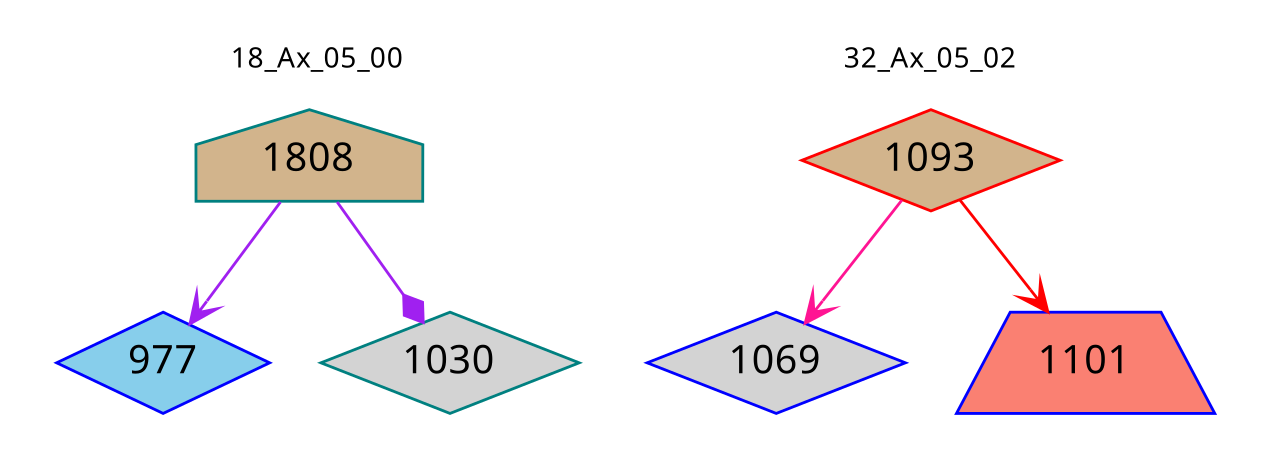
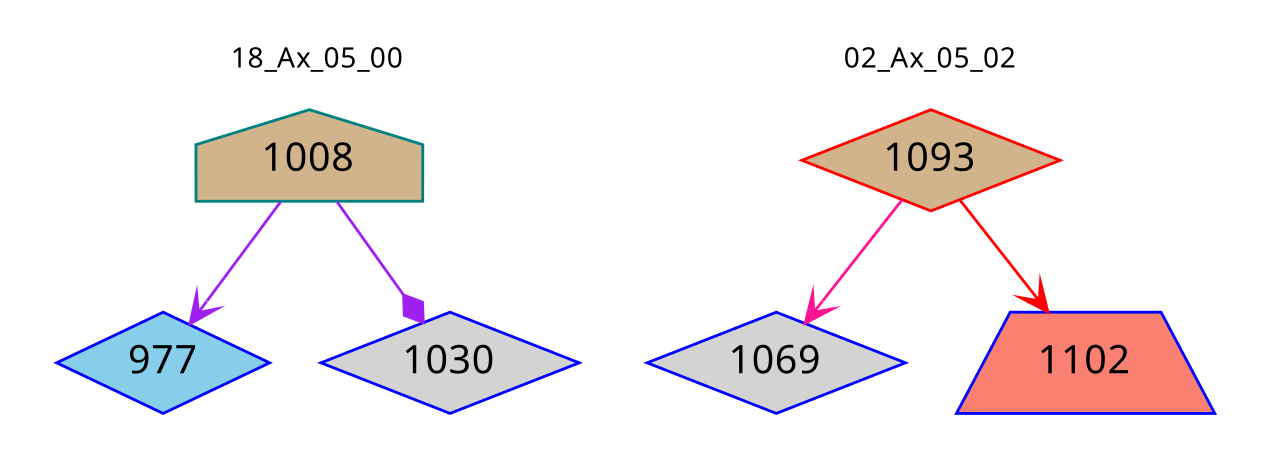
cluster "32_Ax_05_02": label "32_Ax_05_02" -> "02_Ax_05_02"
node "1808": label "1808" -> "1008"
node "1030": color teal -> blue
node "1101": label "1101" -> "1102"
